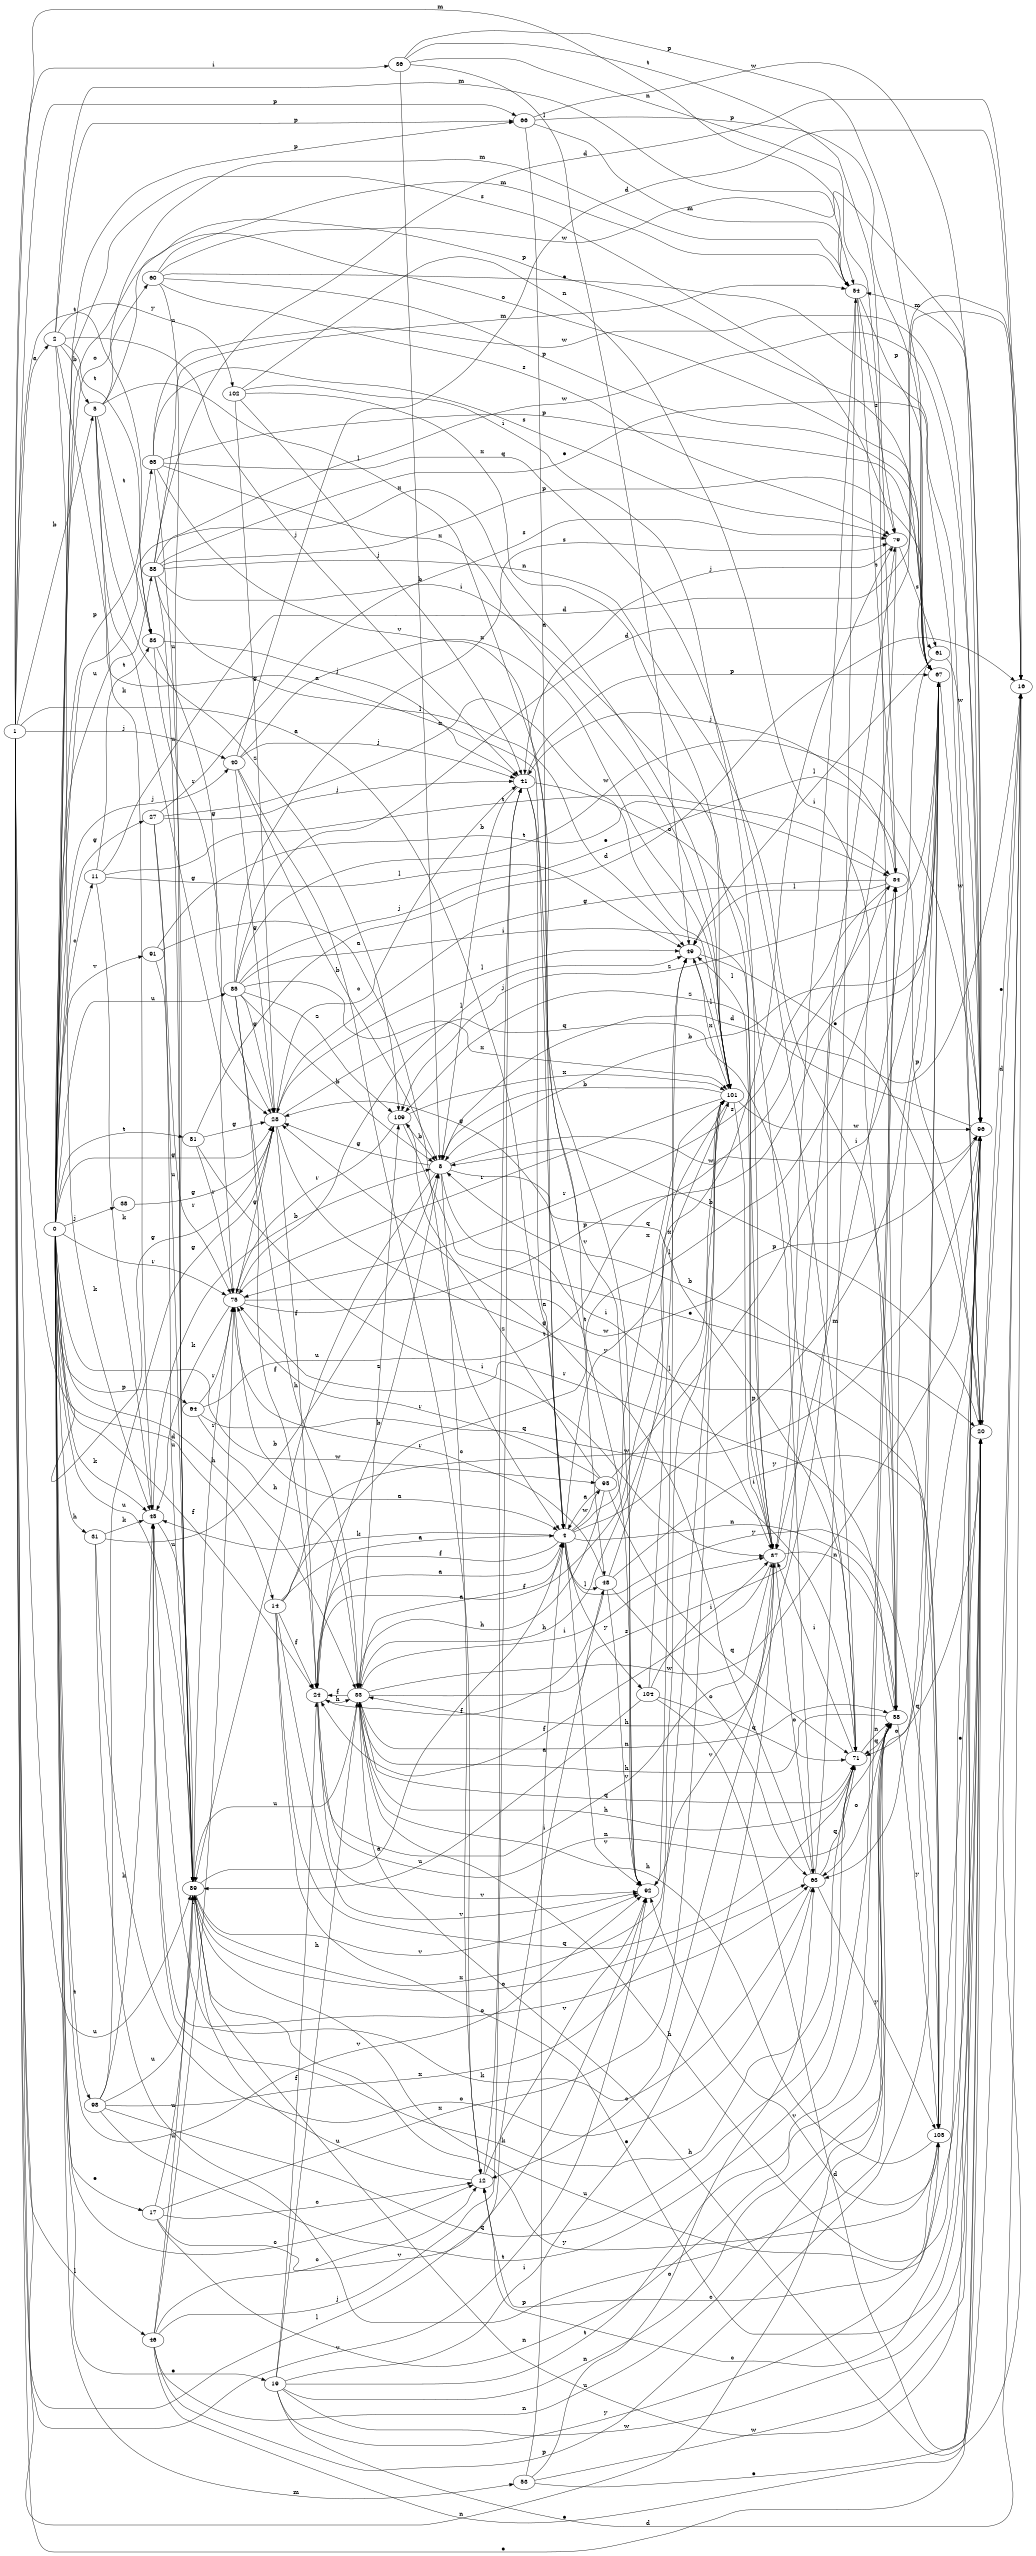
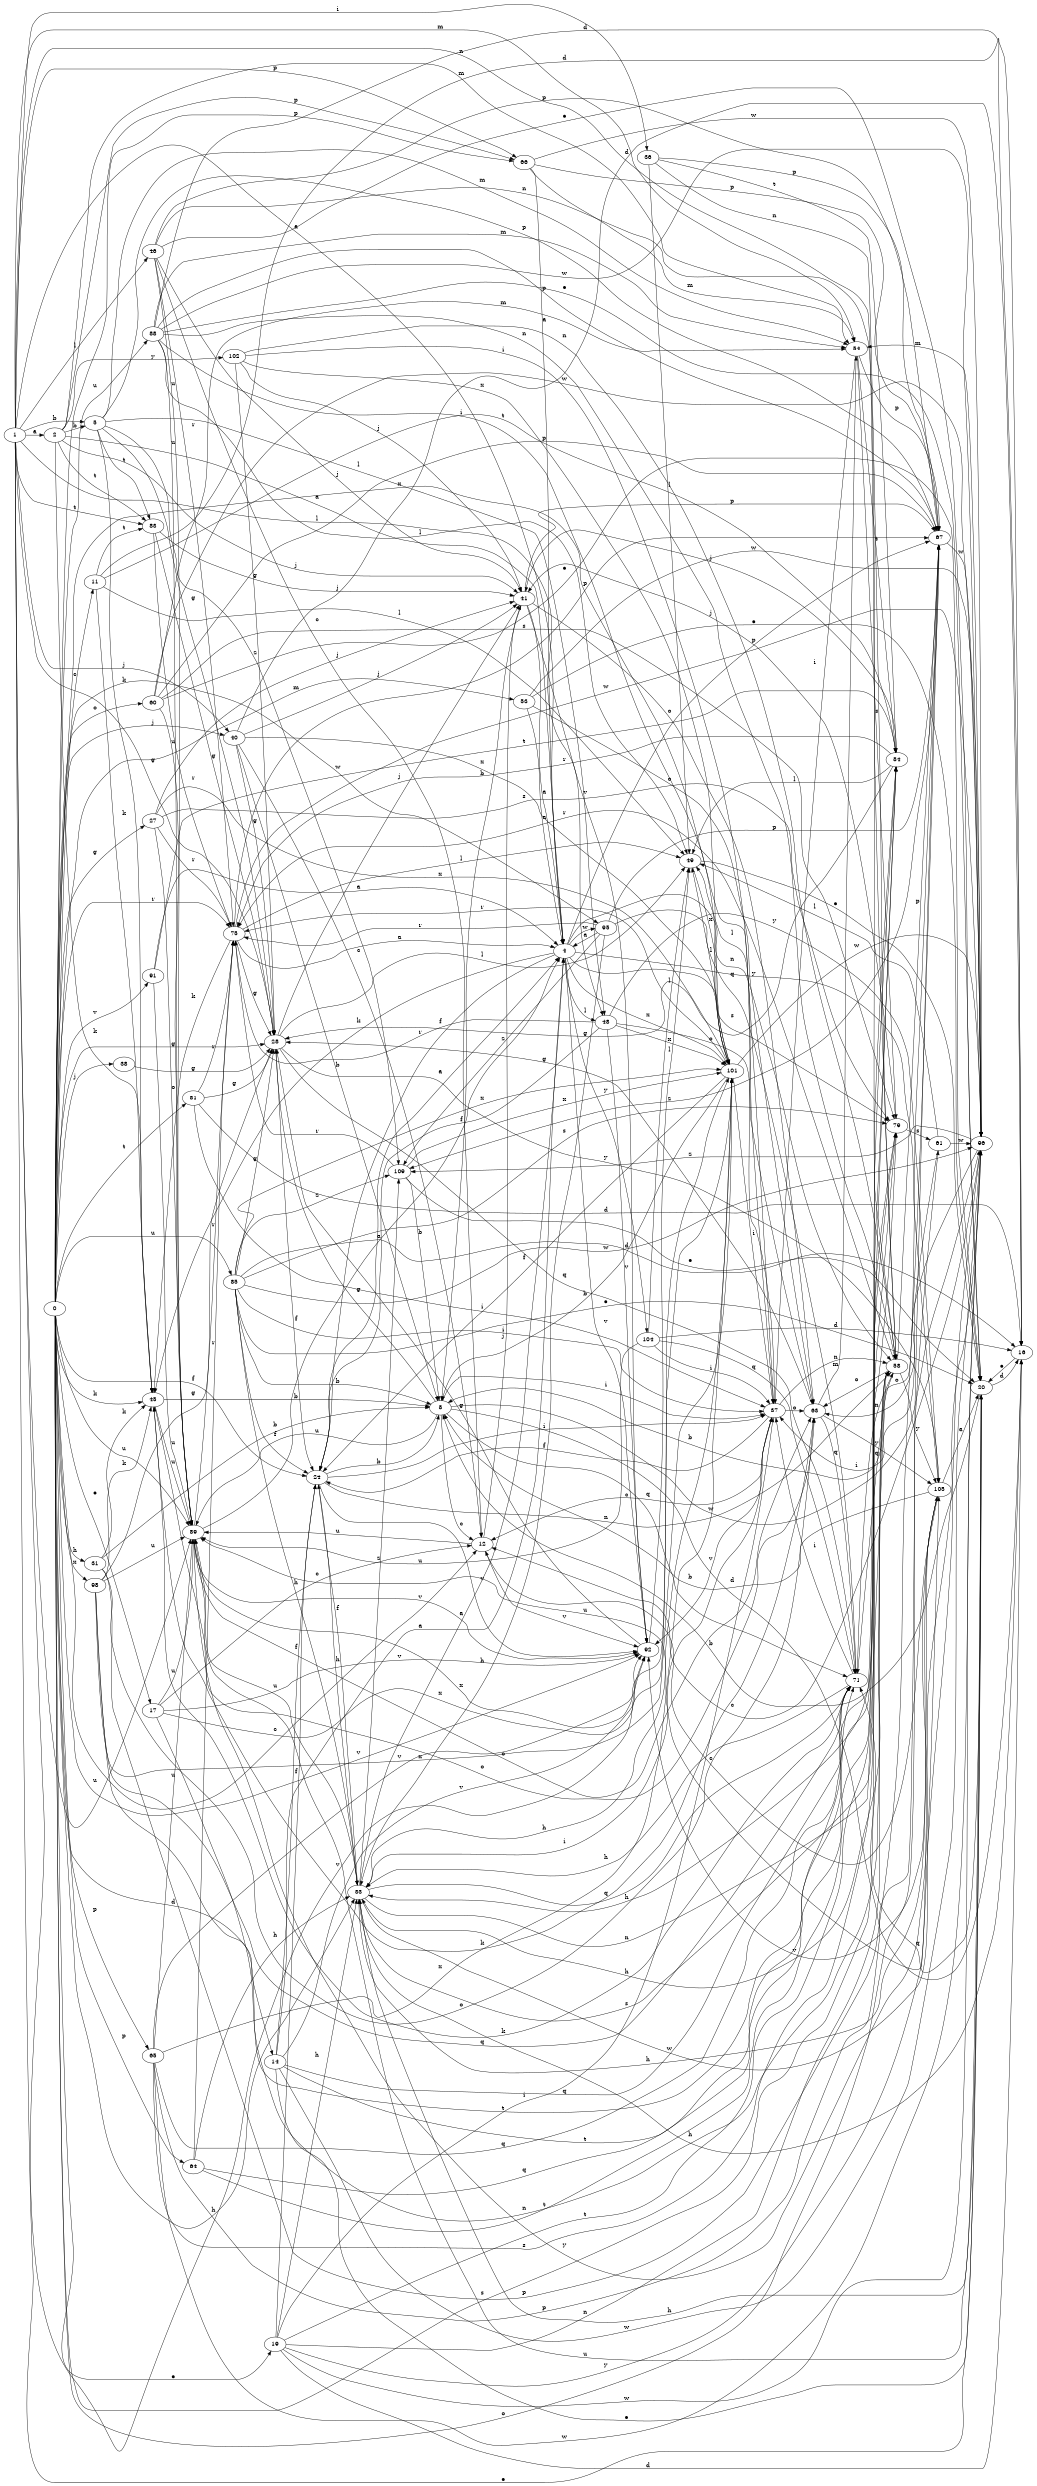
edge "36" -> "8": removed, label "b"
edge "27" -> "89": label "u" -> "o"
edge "105" -> "20": label "e" -> "a"
edge "0" -> "98": label "t" -> "x"
